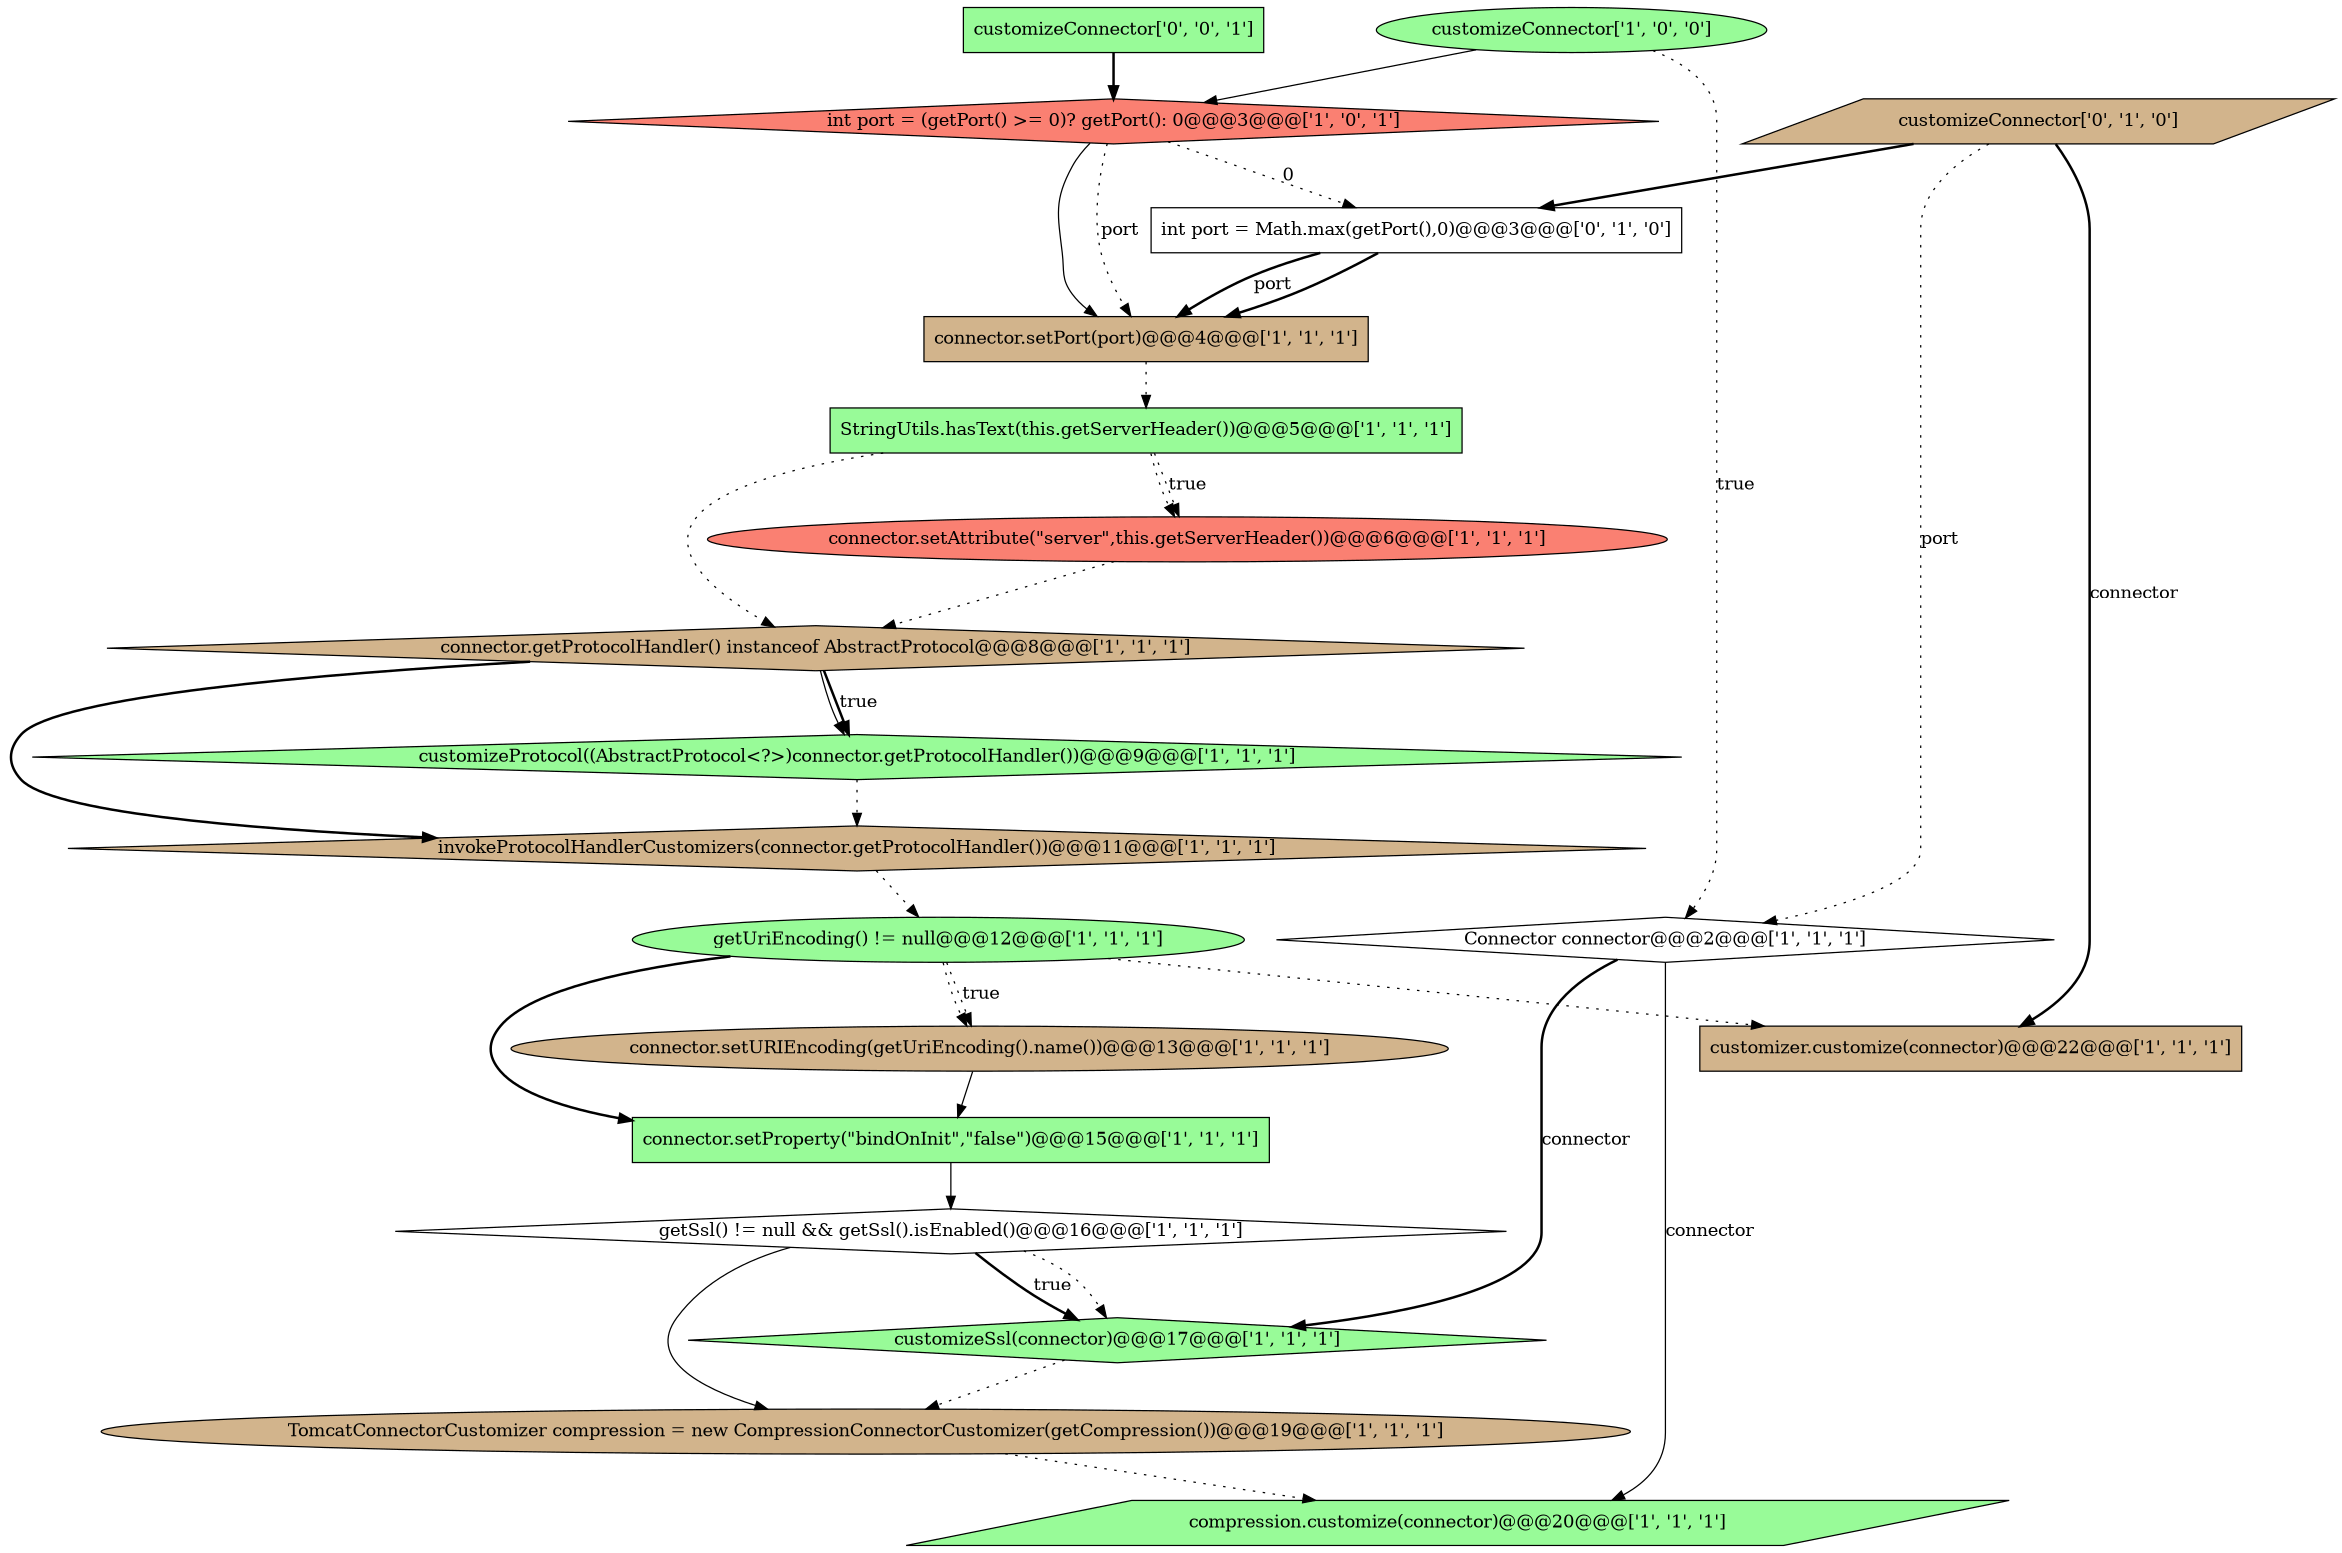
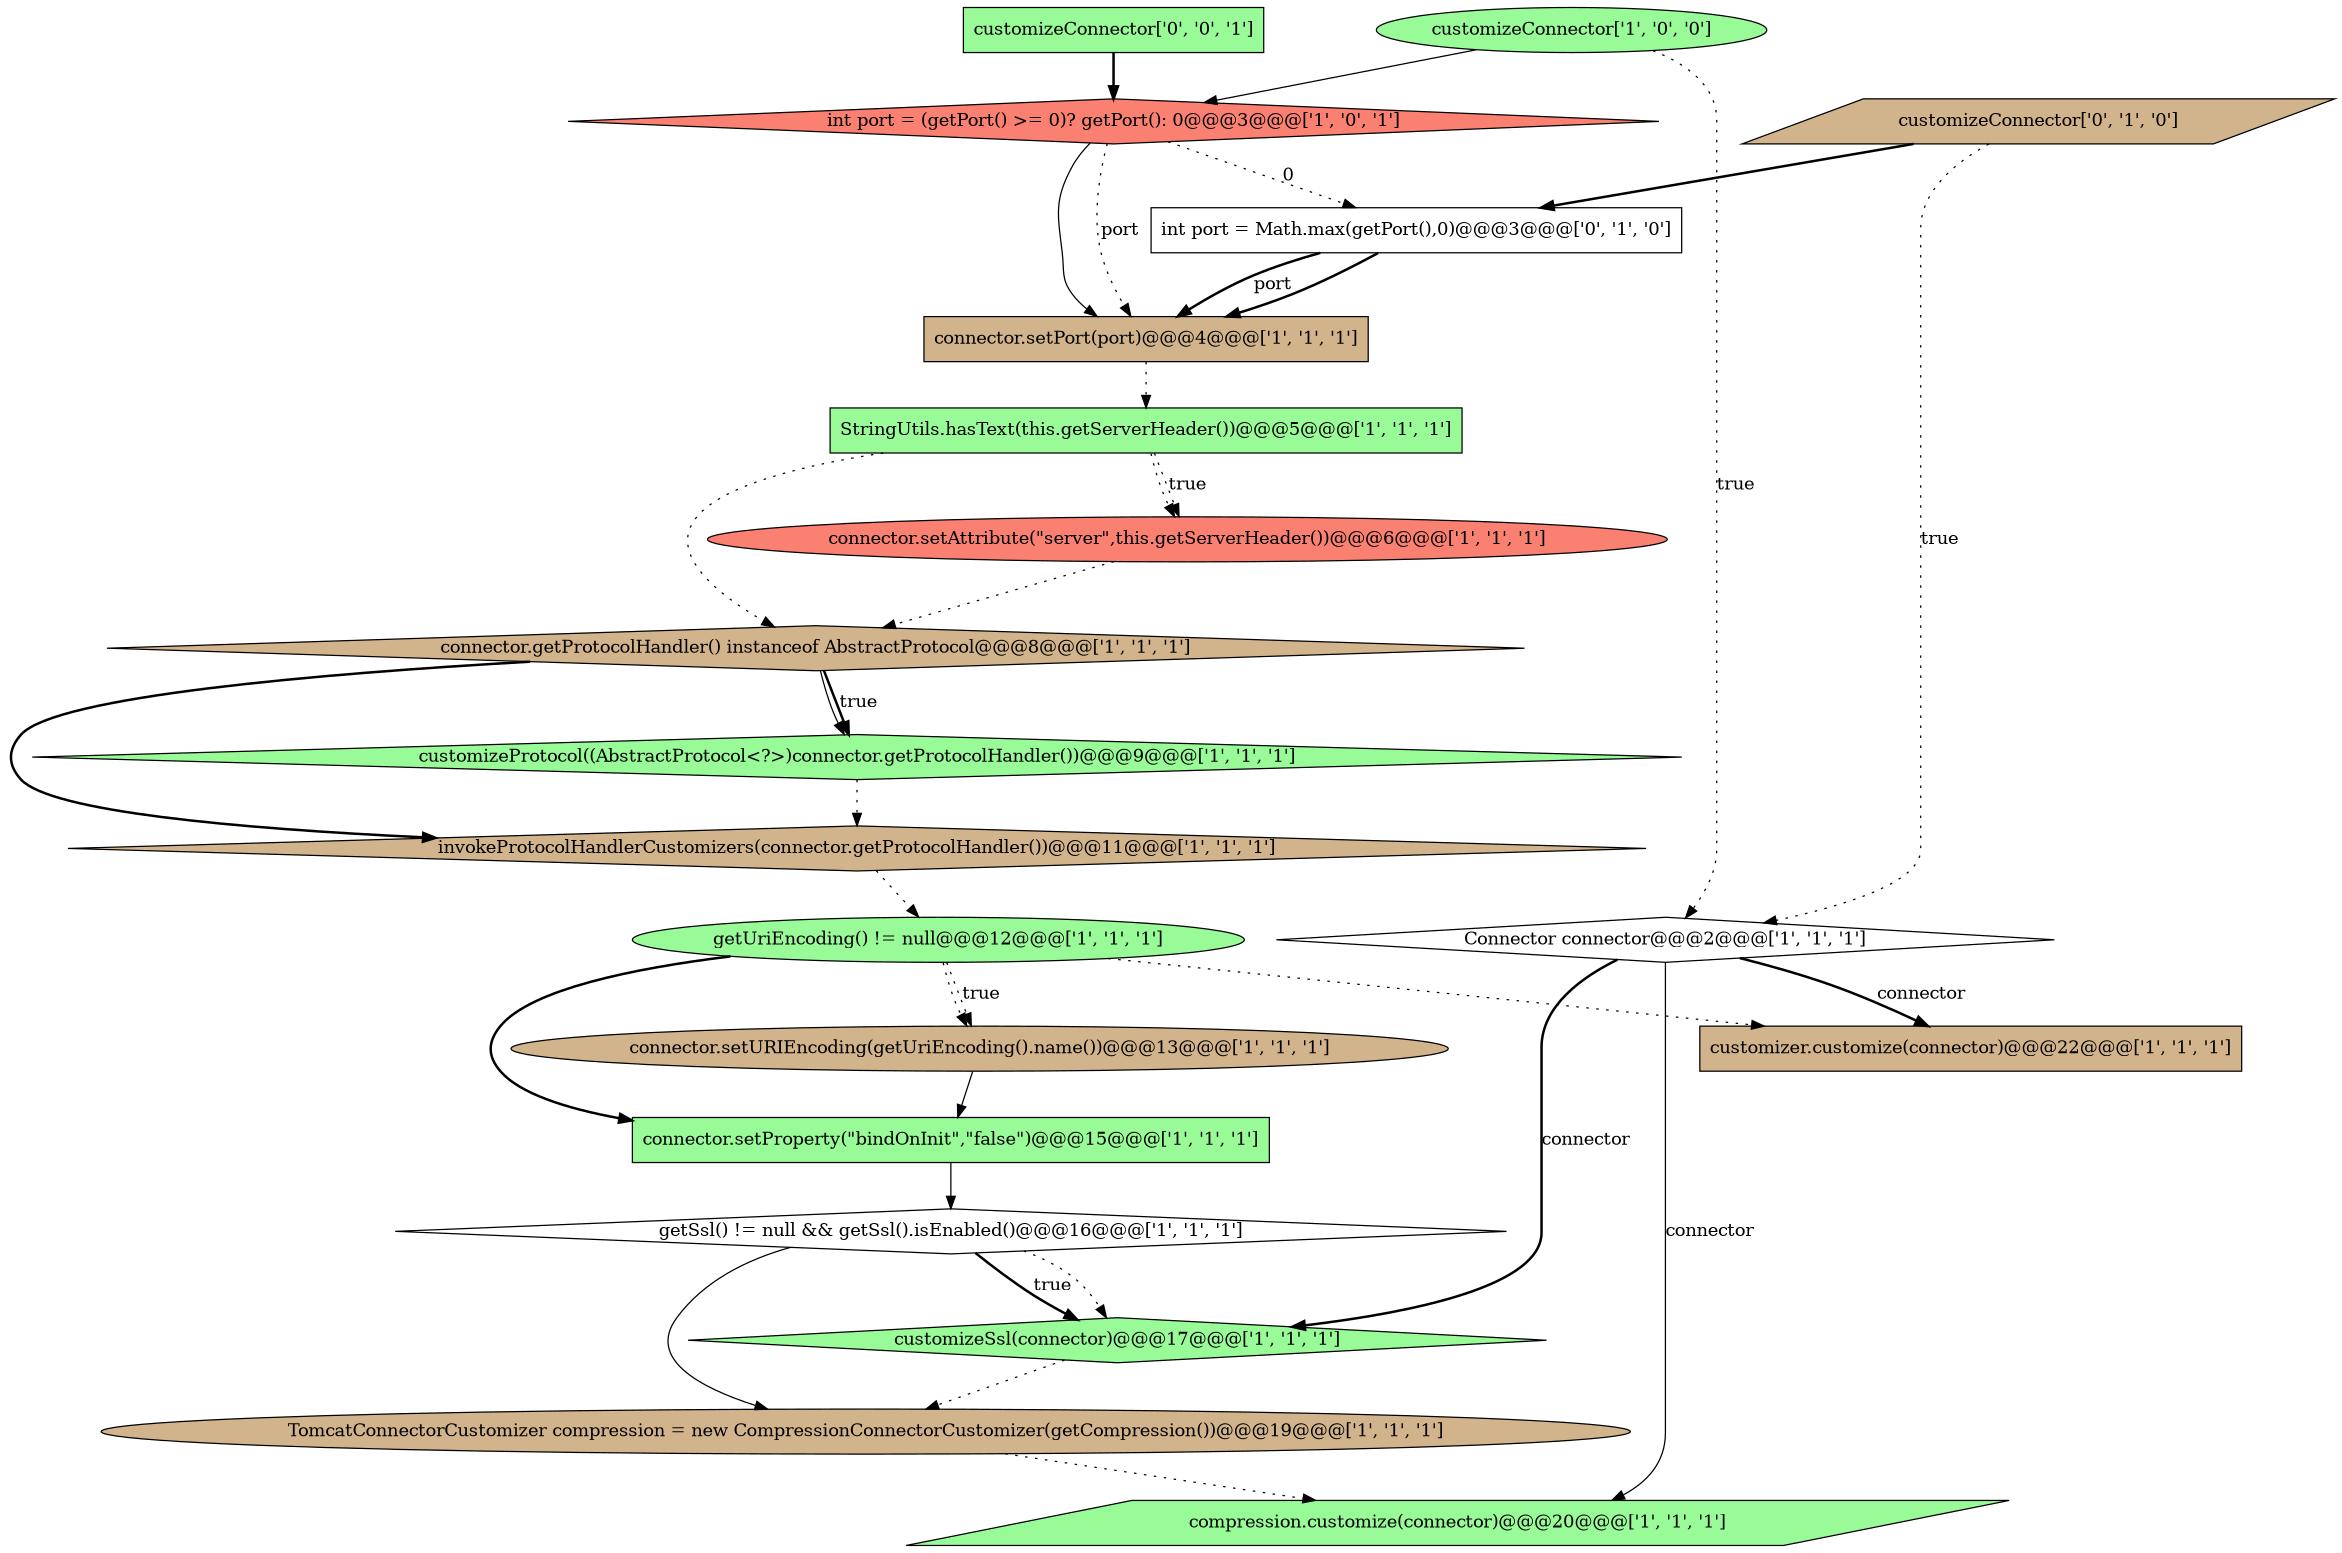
edge "customizeConnector['0', '1', '0']" -> "Connector connector@@@2@@@['1', '1', '1']": label "port" -> "true"
edge "customizeConnector['0', '1', '0']" -> "customizer.customize(connector)@@@22@@@['1', '1', '1']": now "Connector connector@@@2@@@['1', '1', '1']" -> "customizer.customize(connector)@@@22@@@['1', '1', '1']"
